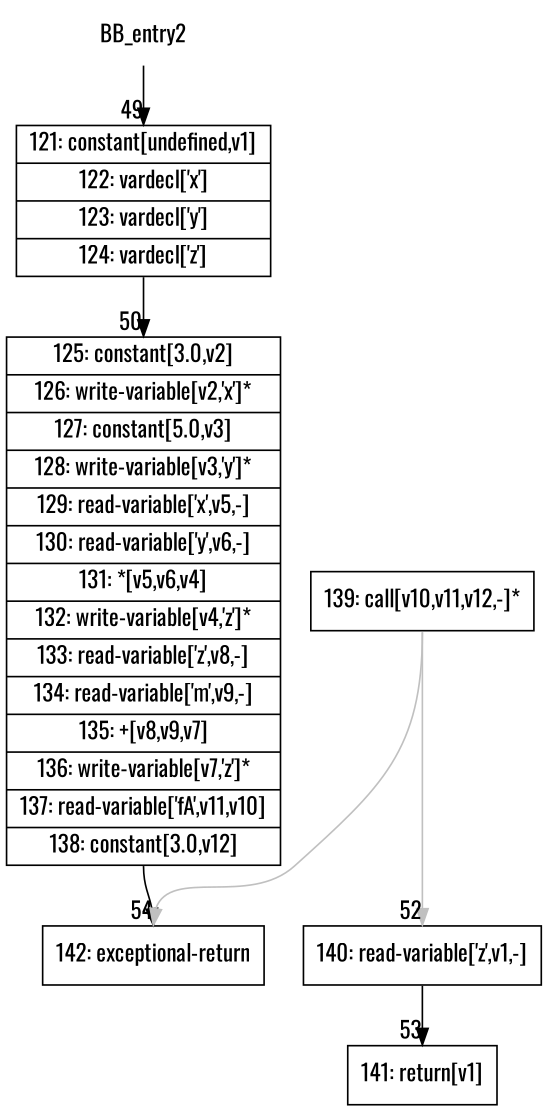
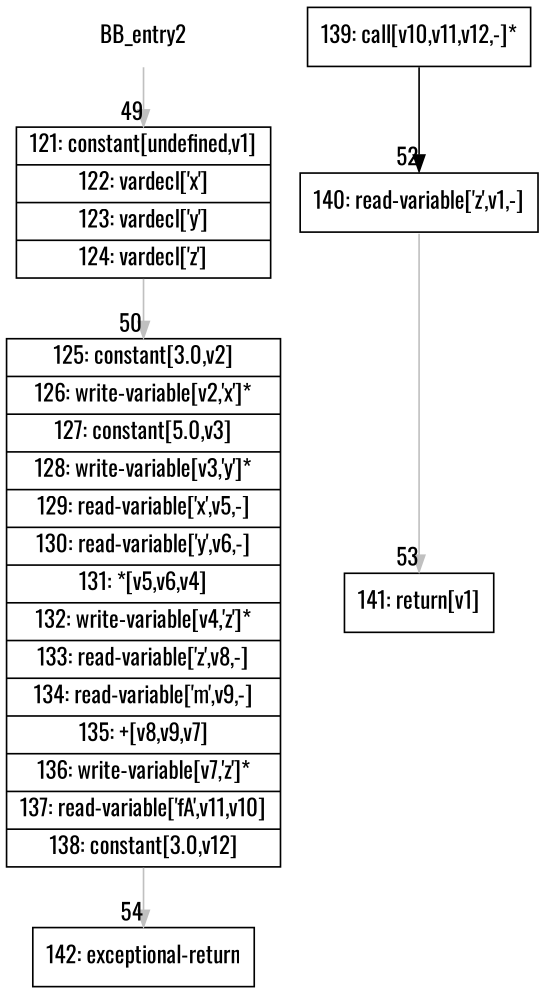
edge "BB_entry2" -> "121: constant[undefined,v1]": color black -> gray
edge "121: constant[undefined,v1]" -> "125: constant[3.0,v2]": color black -> gray
edge "139: call[v10,v11,v12,-]*" -> "140: read-variable['z',v1,-]": color gray -> black
edge "139: call[v10,v11,v12,-]*" -> "142: exceptional-return": removed
edge "125: constant[3.0,v2]" -> "142: exceptional-return": color black -> gray
edge "140: read-variable['z',v1,-]" -> "141: return[v1]": color black -> gray
